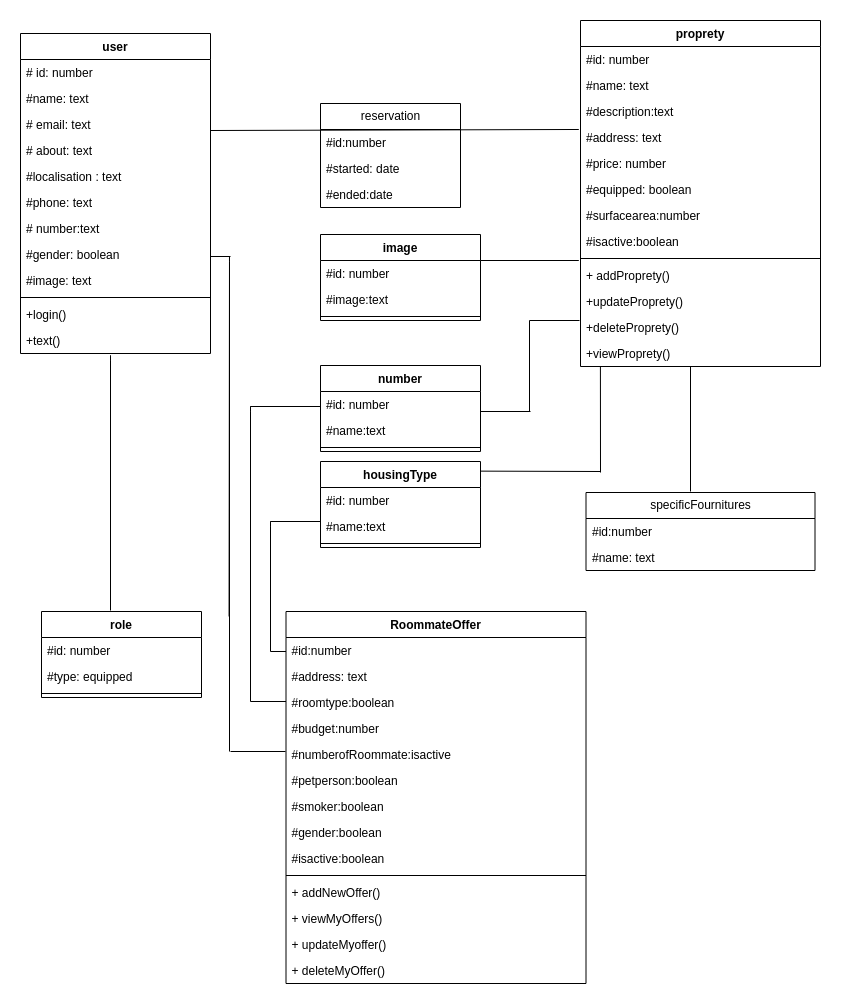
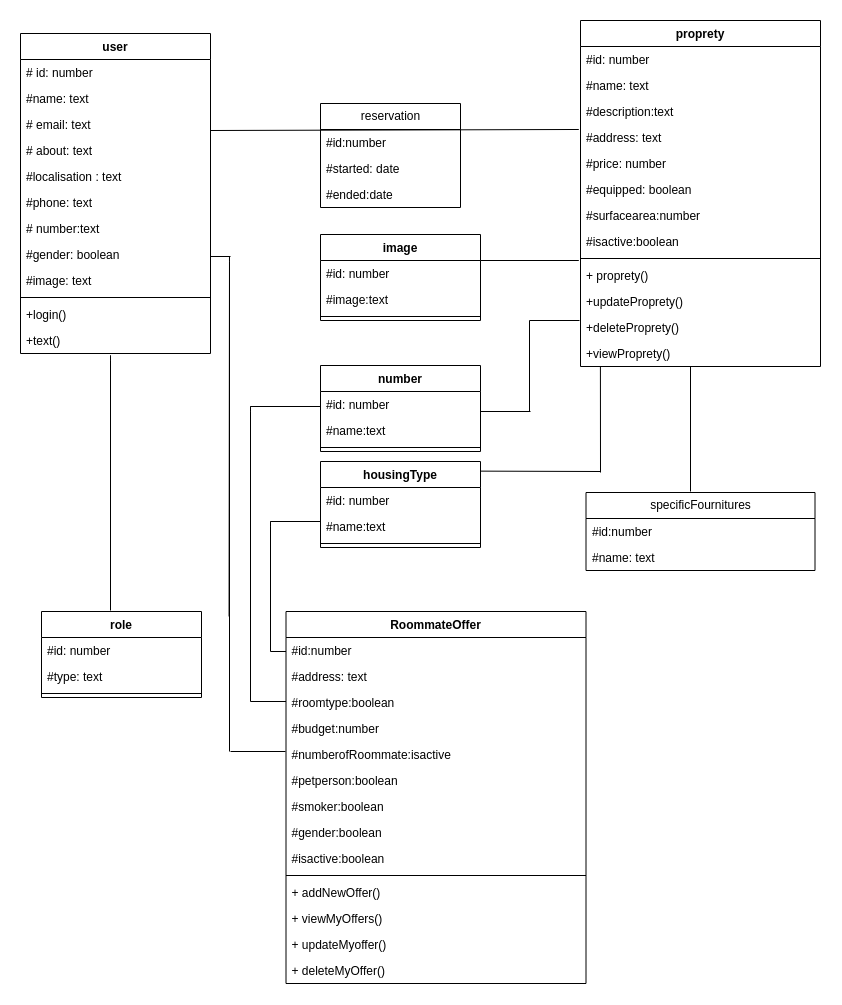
node "+ addProprety()": label "+ addProprety()" -> "+ proprety()"
node "#type: equipped": label "#type: equipped" -> "#type: text"
